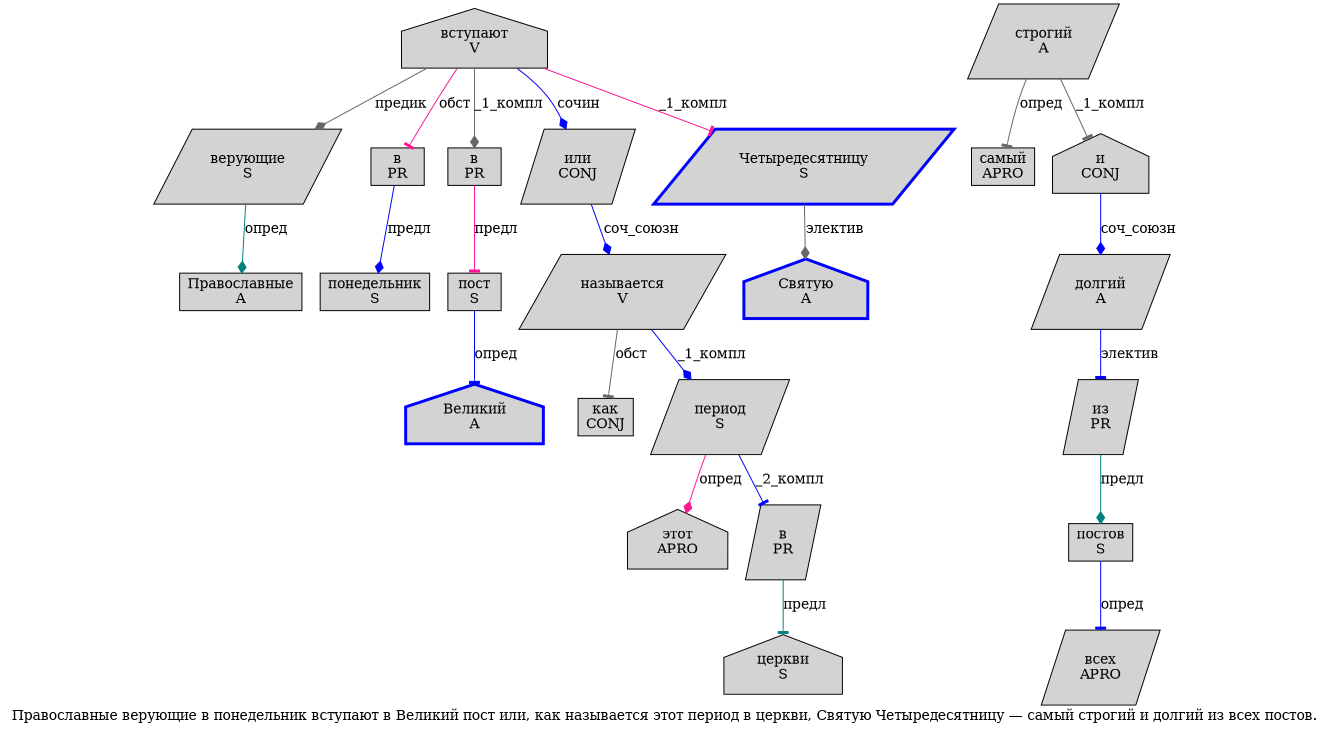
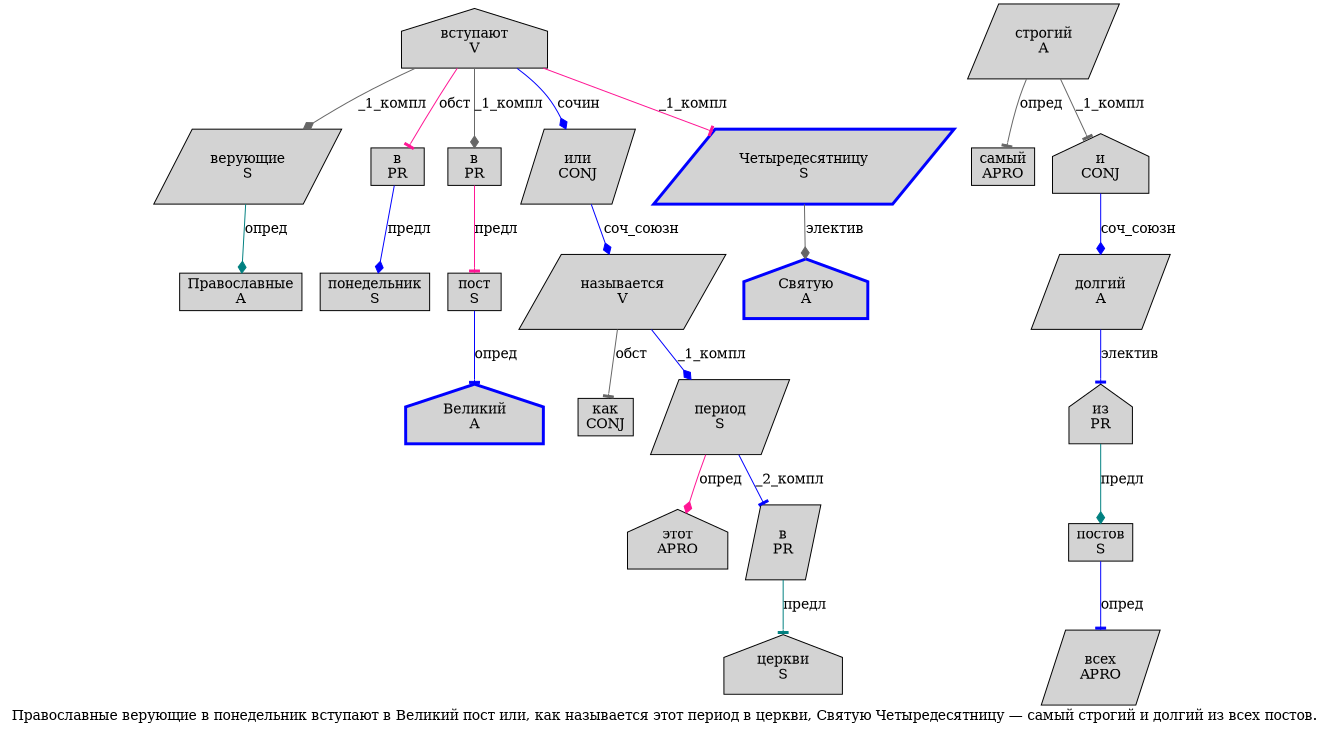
edge "вступают V" -> "верующие S": label "предик" -> "_1_компл"
node "из PR": shape parallelogram -> house
